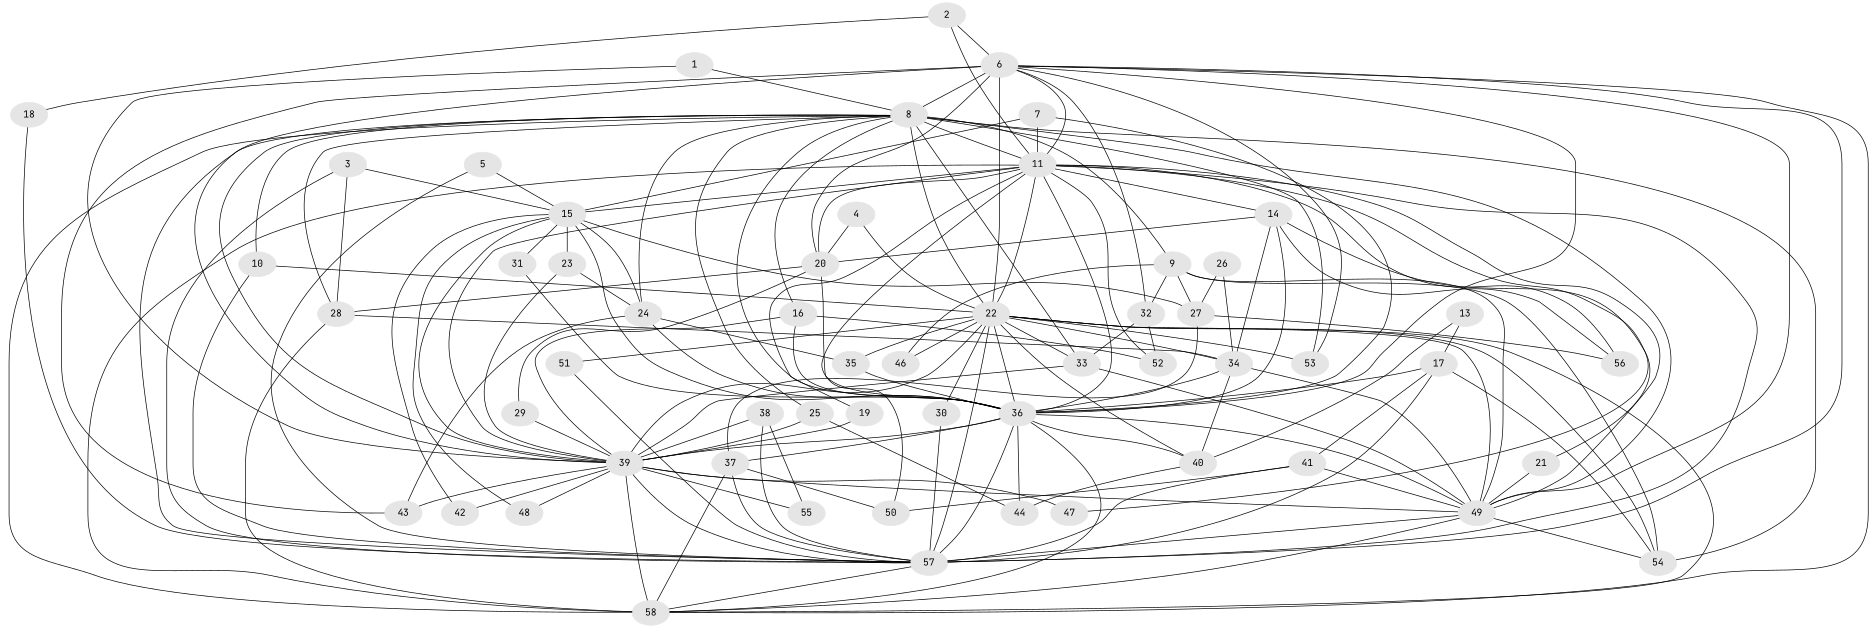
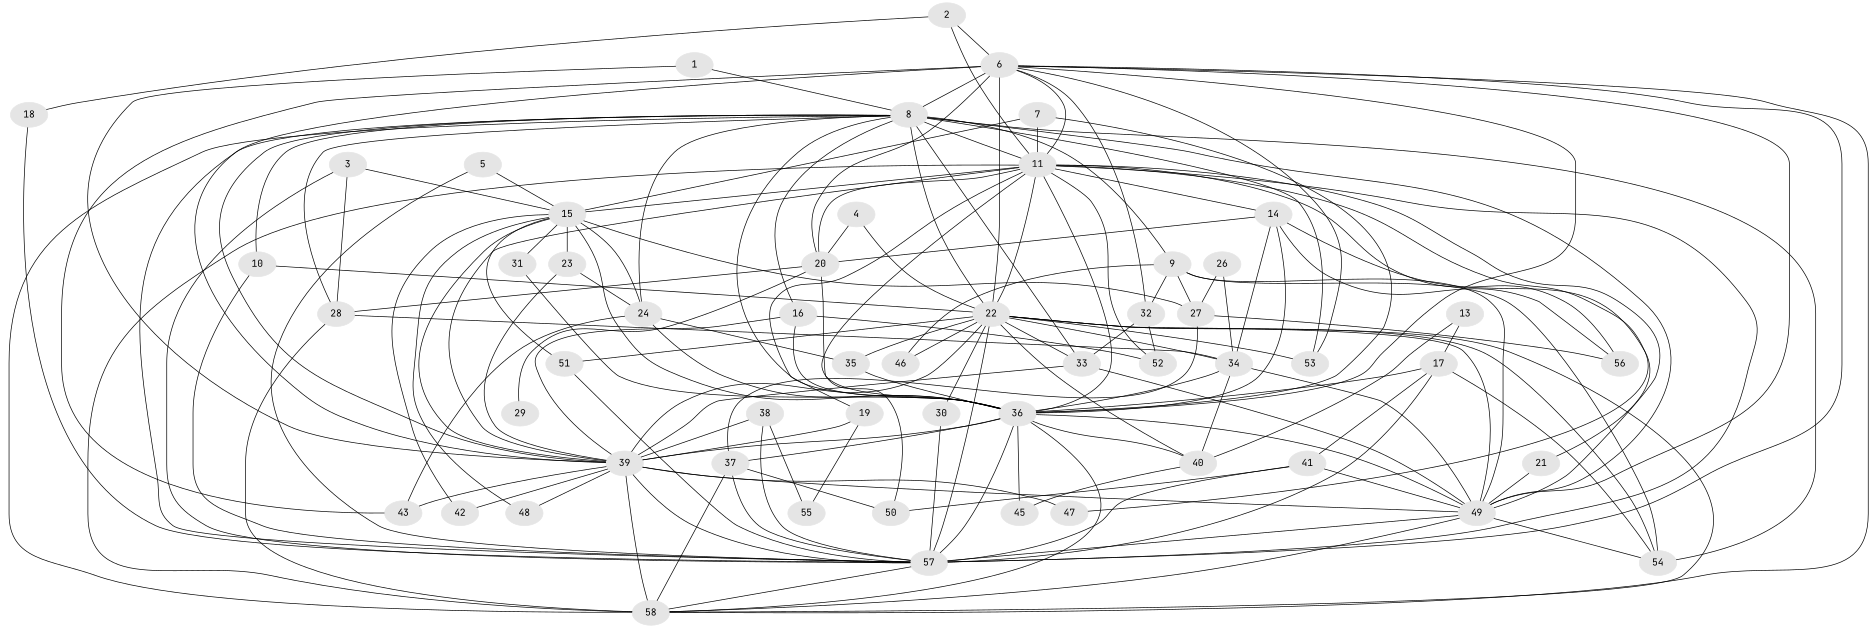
edge "15" -- "51": added
edge "22" -- "36": removed
node "25": removed
edge "29" -- "39": removed
edge "39" -- "55": now "19" -- "55"
node "44": label "44" -> "45"
